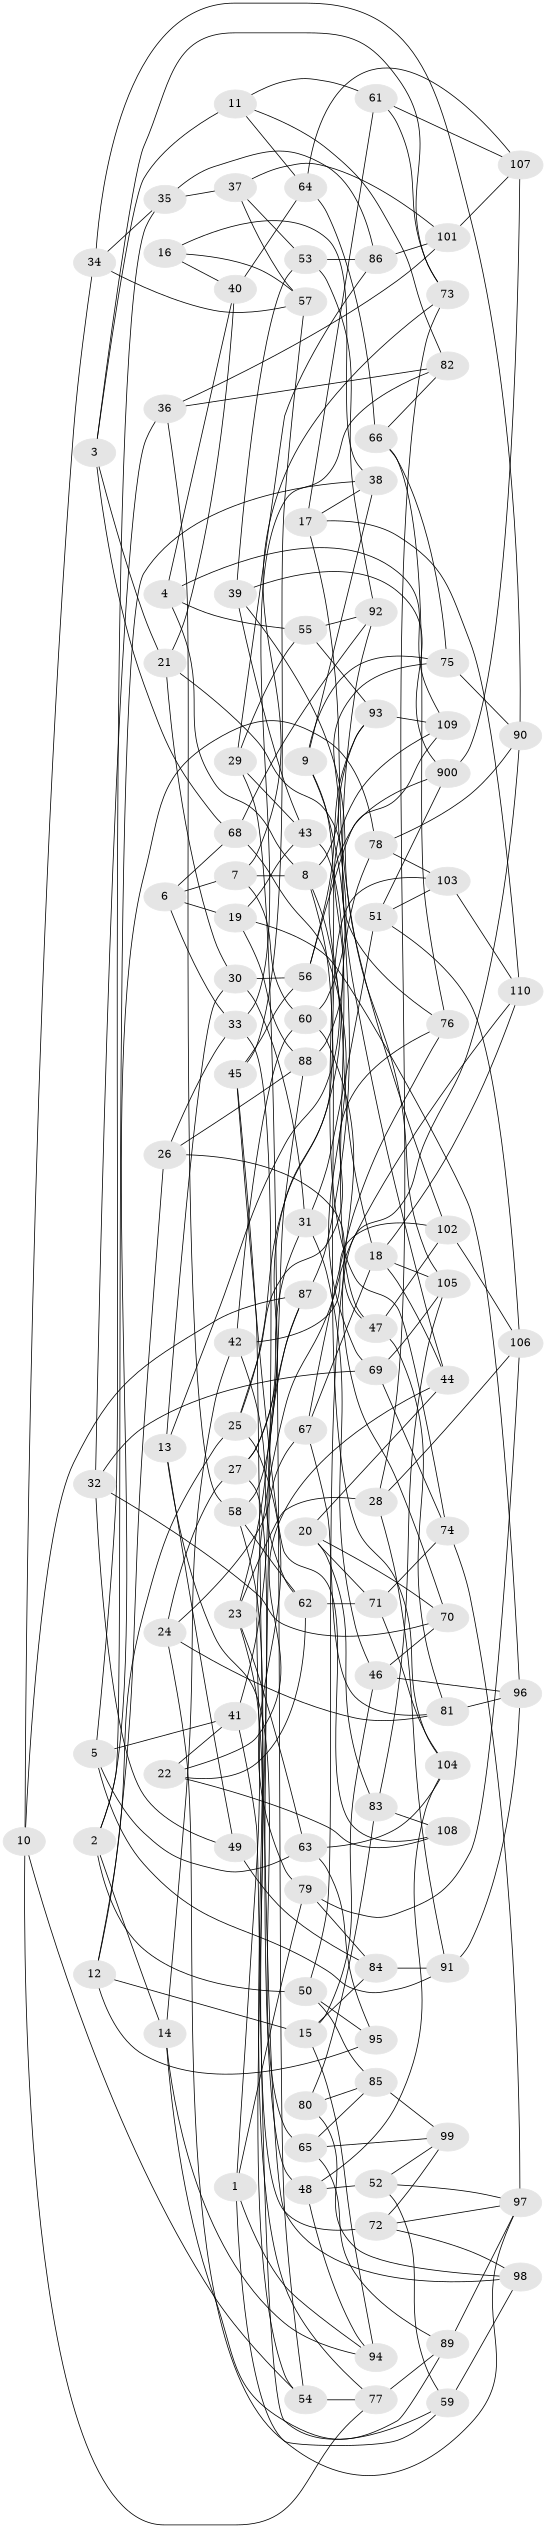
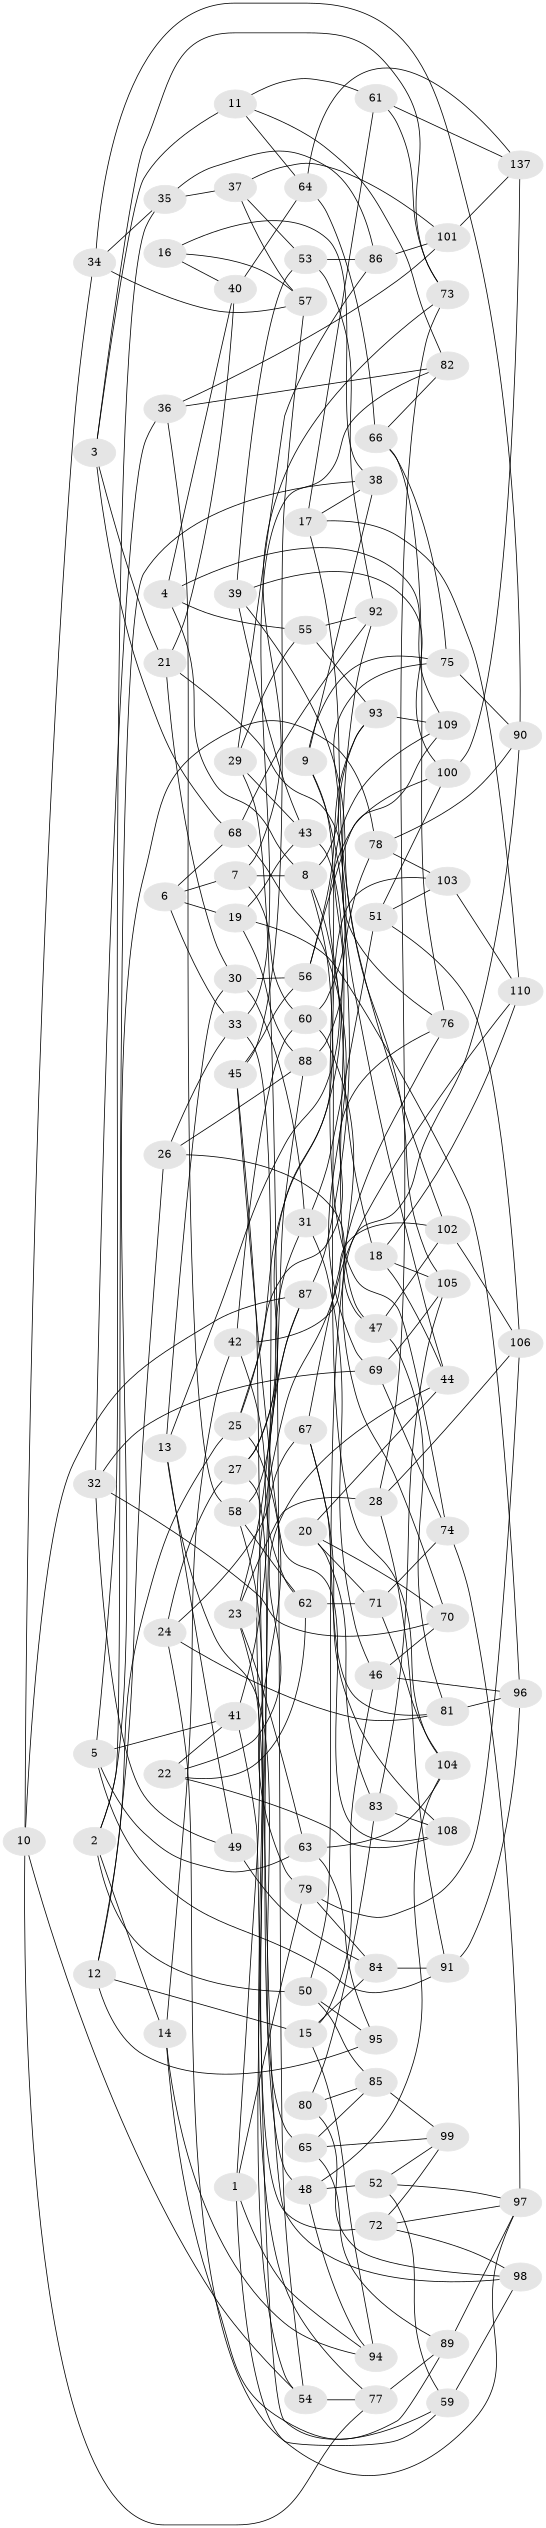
node "107": label "107" -> "137"
node "900": label "900" -> "100"
edge "18" -- "67": now "108" -- "67"
